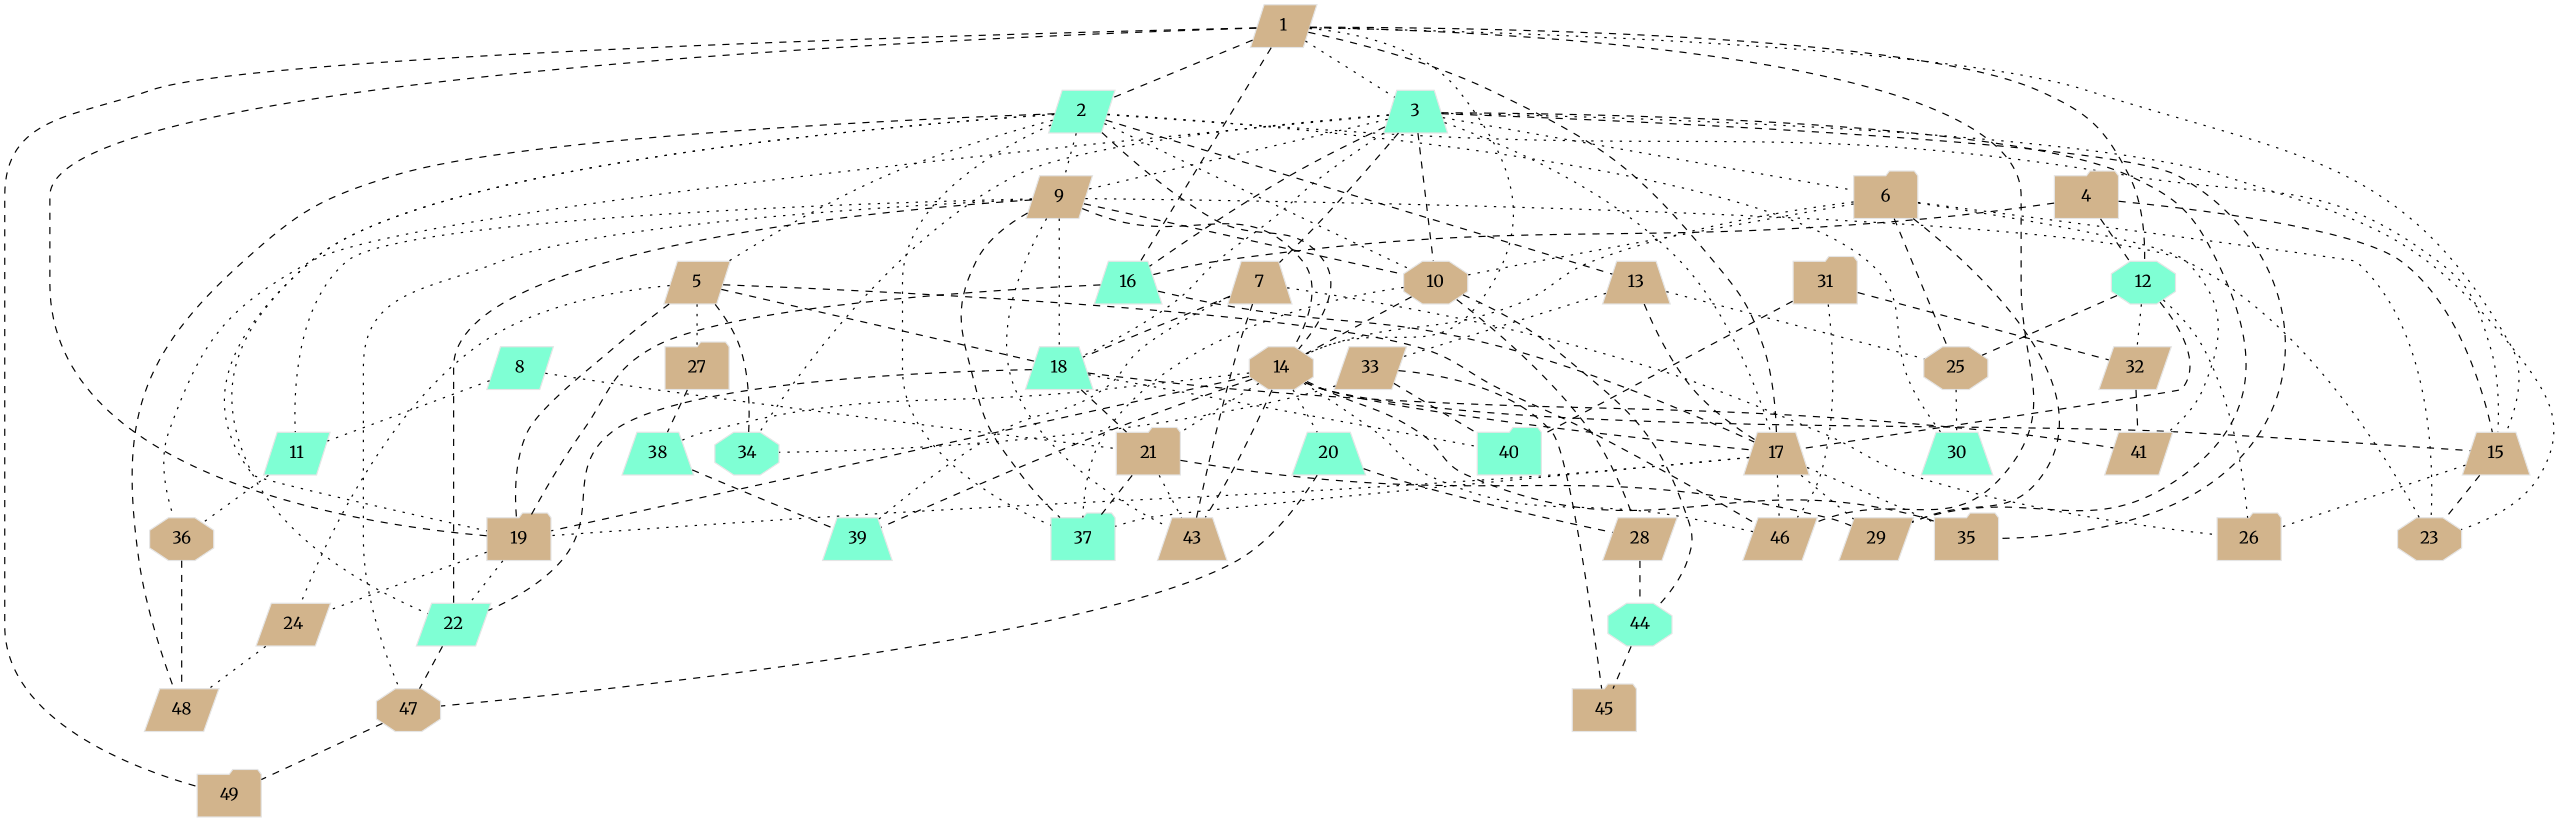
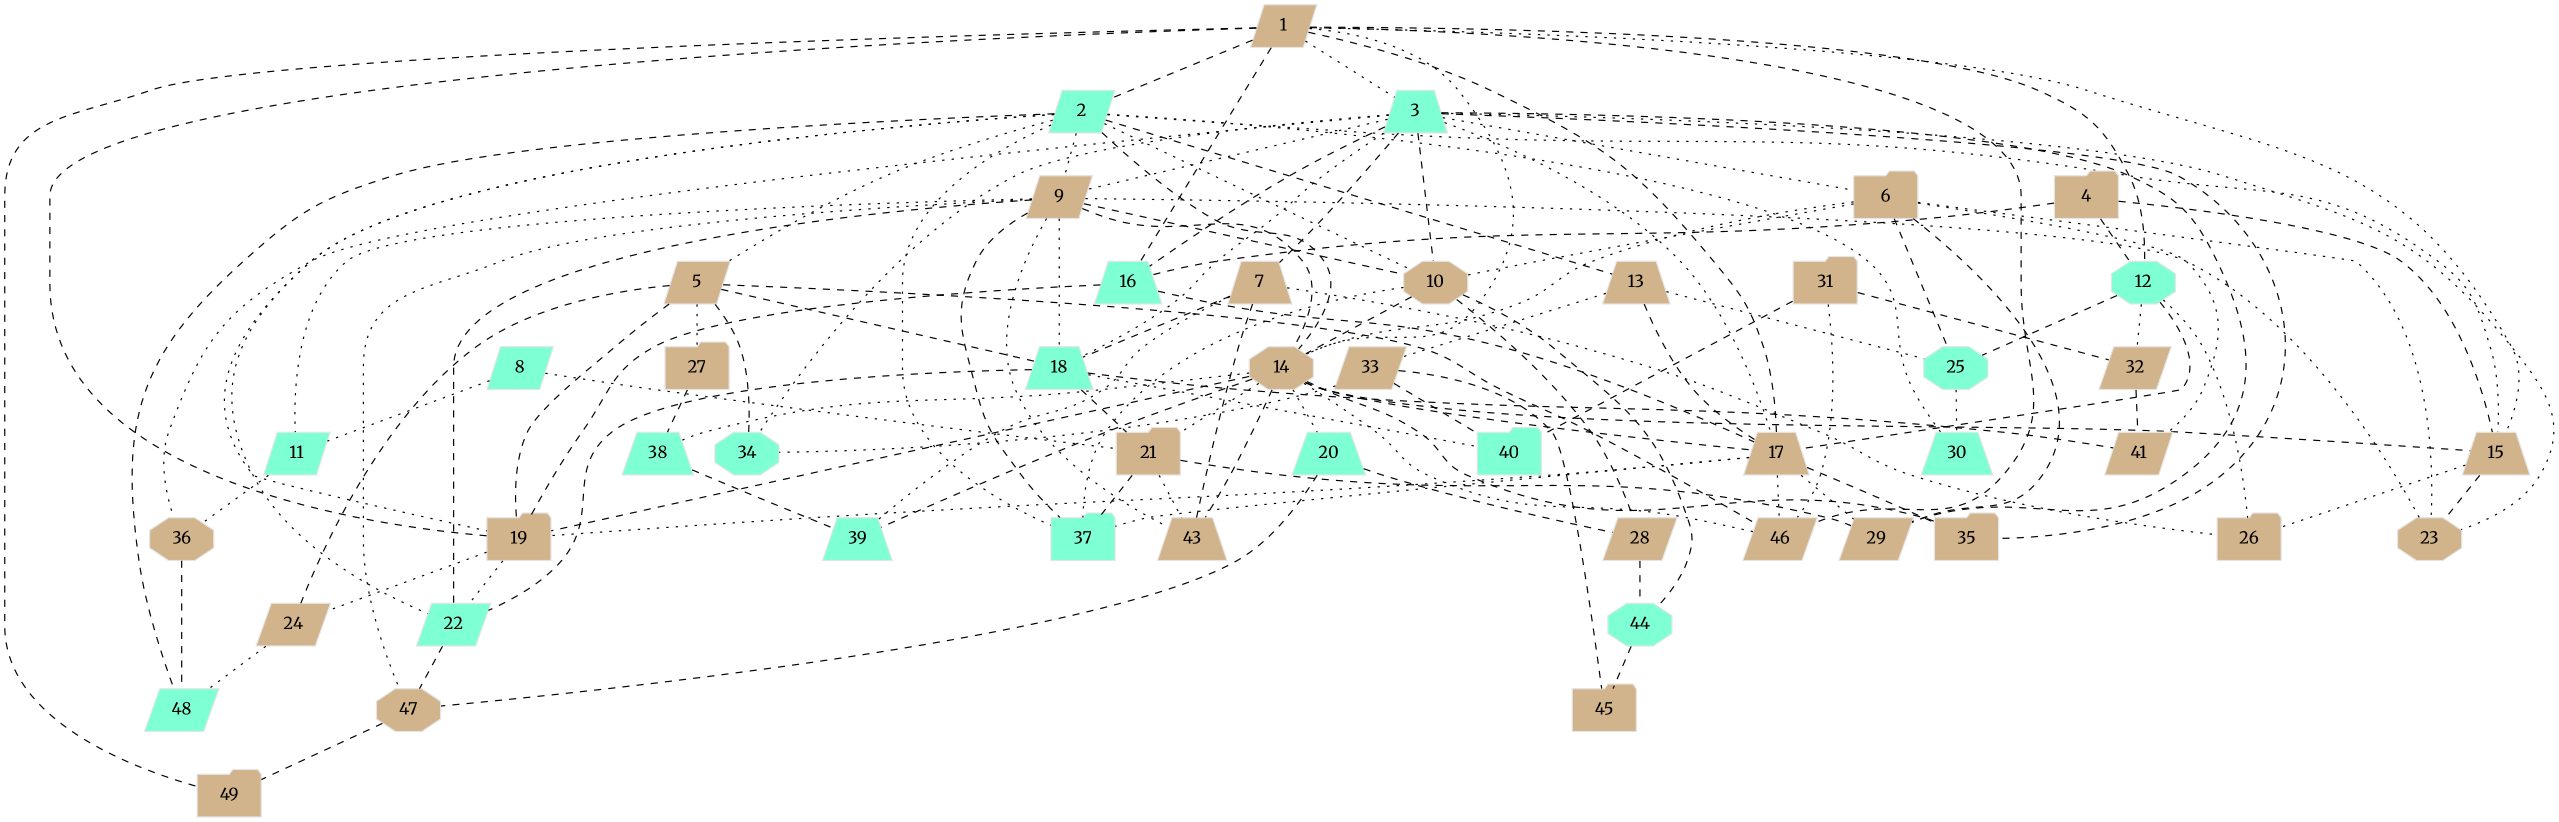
node "25": fillcolor tan -> aquamarine
edge "5" -- "24": style dotted -> dashed
edge "17" -- "35": style dotted -> dashed
node "48": fillcolor tan -> aquamarine
